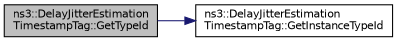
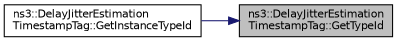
edge "ns3::DelayJitterEstimation TimestampTag::GetTypeId" -> "ns3::DelayJitterEstimation TimestampTag::GetInstanceTypeId": reversed
